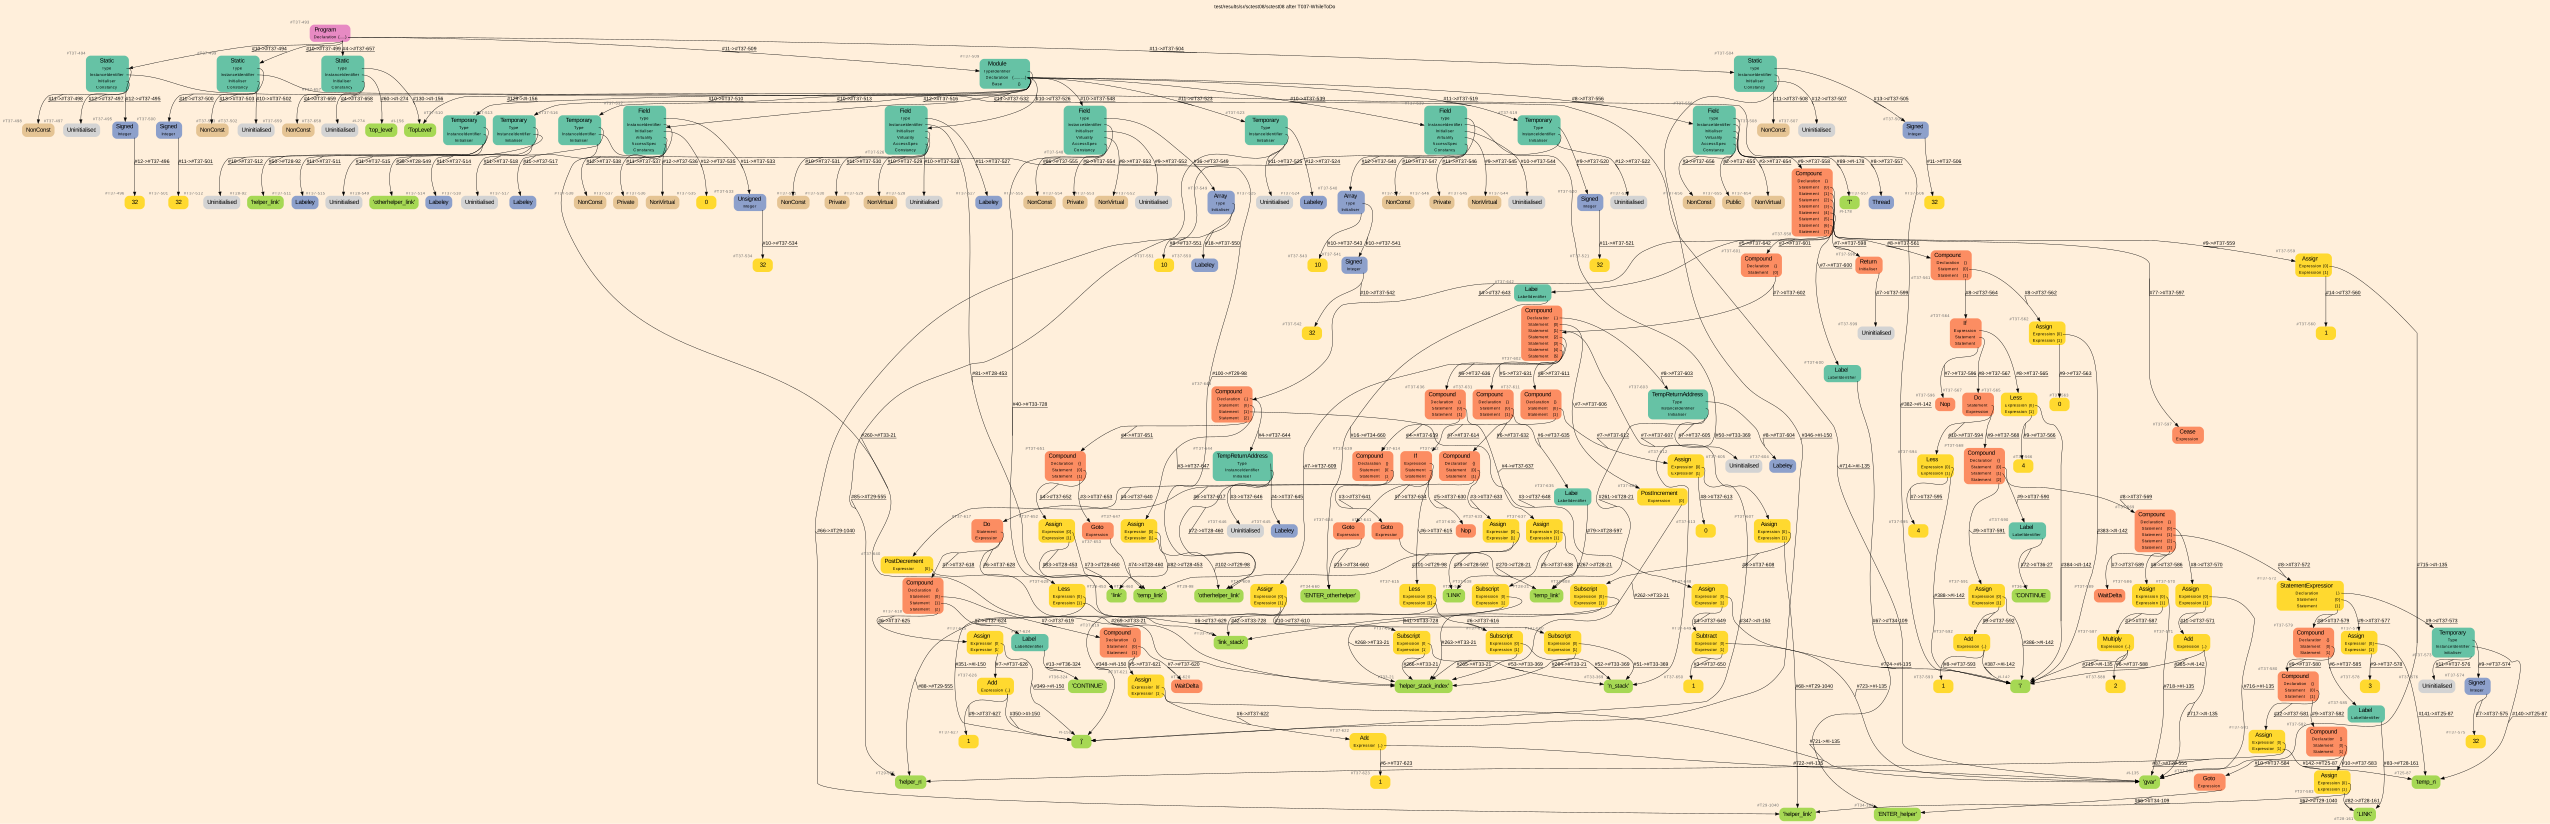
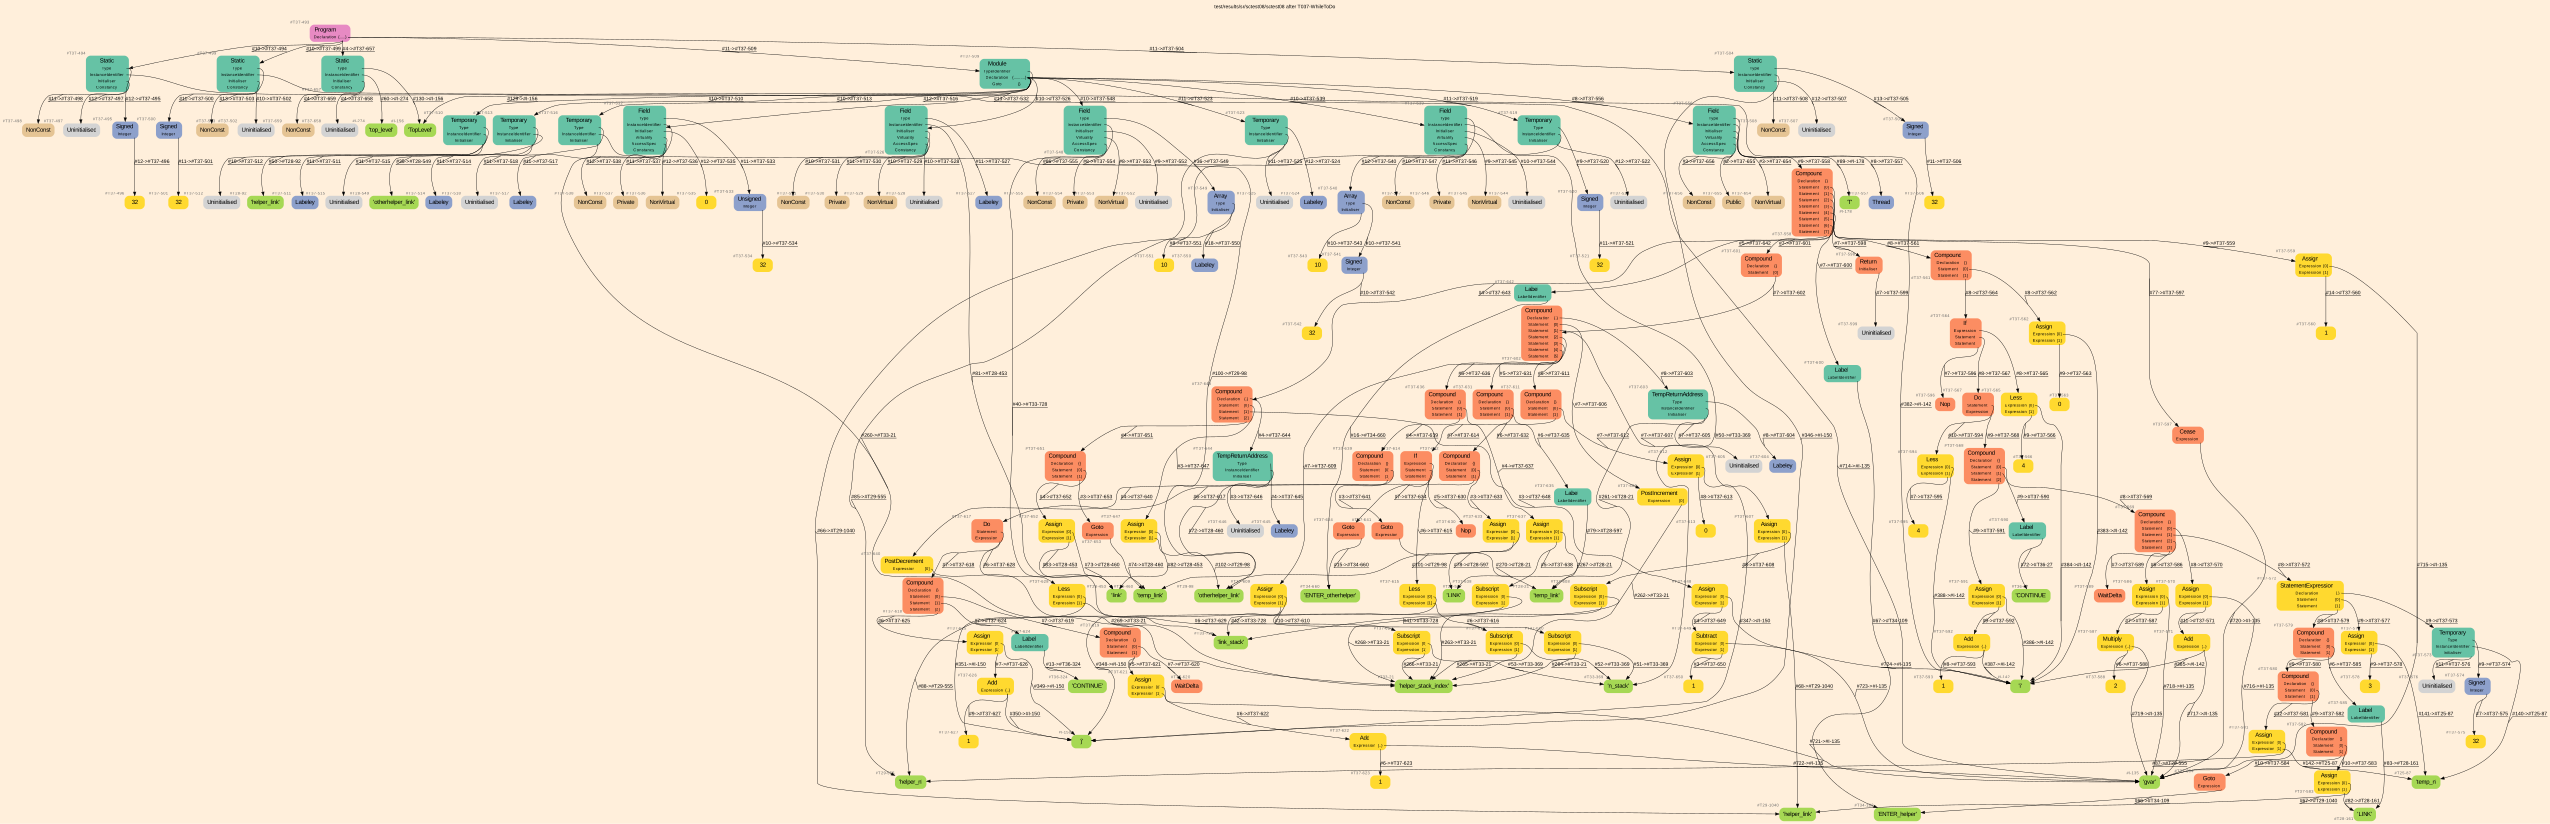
node "Module": text "Base" -> "Goto"
edge "Cease" -> "'gvar'": added, label "#720->#I-135"
edge "Multiply" -> "'i'": now "Multiply" -> "'gvar'"
